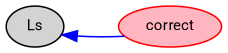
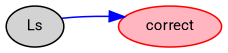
edge "correct" -> "Ls": reversed
